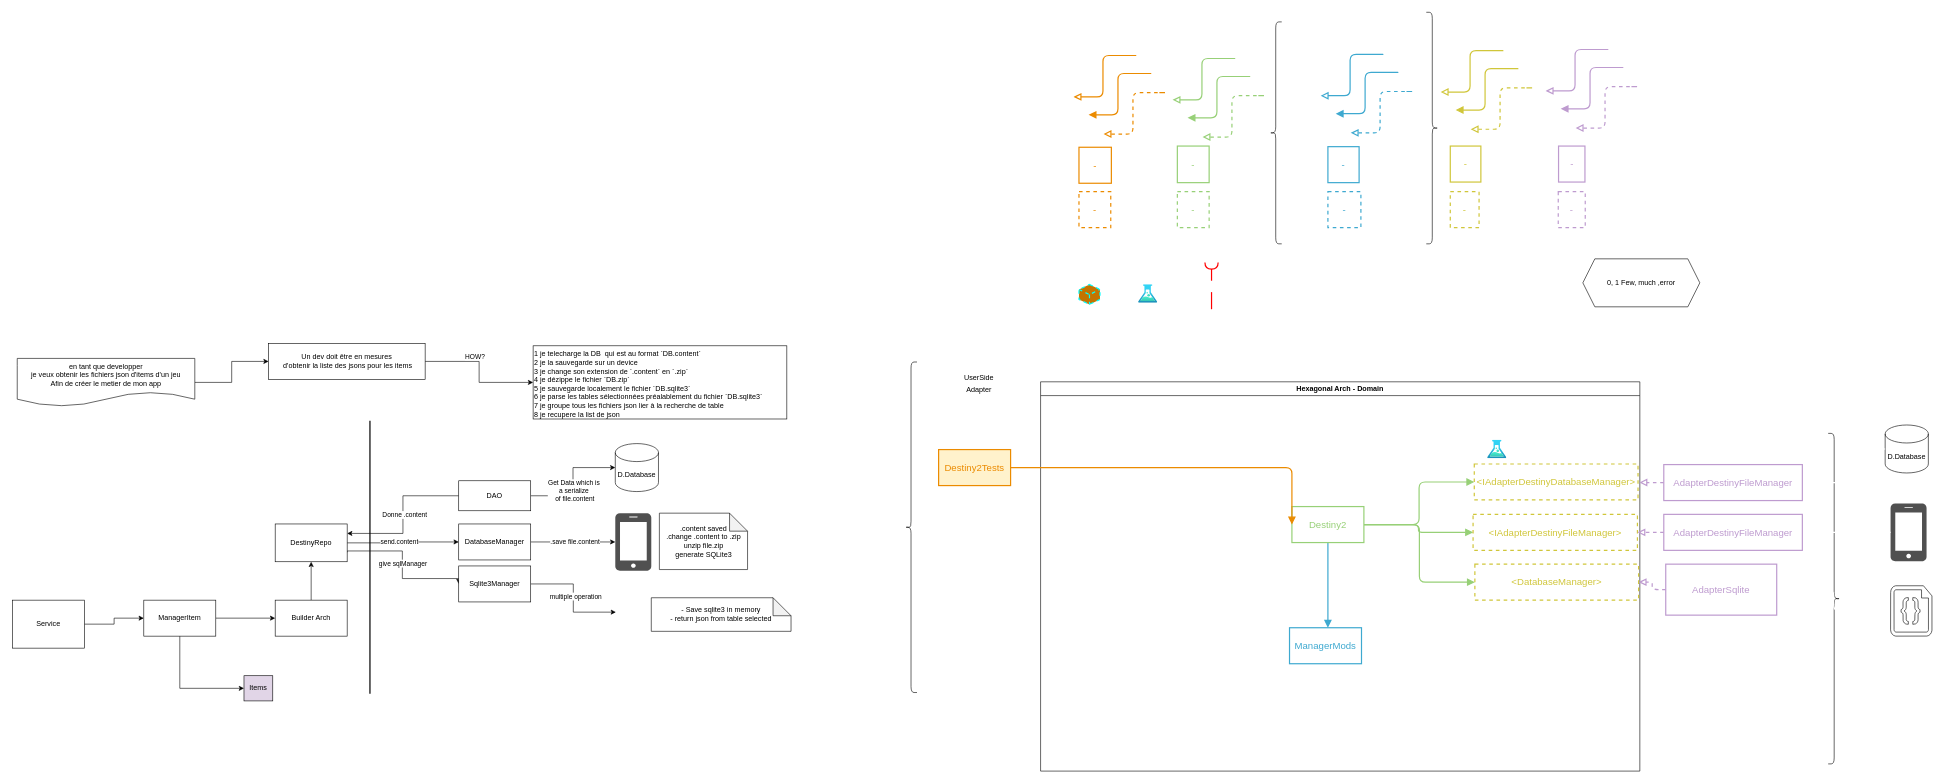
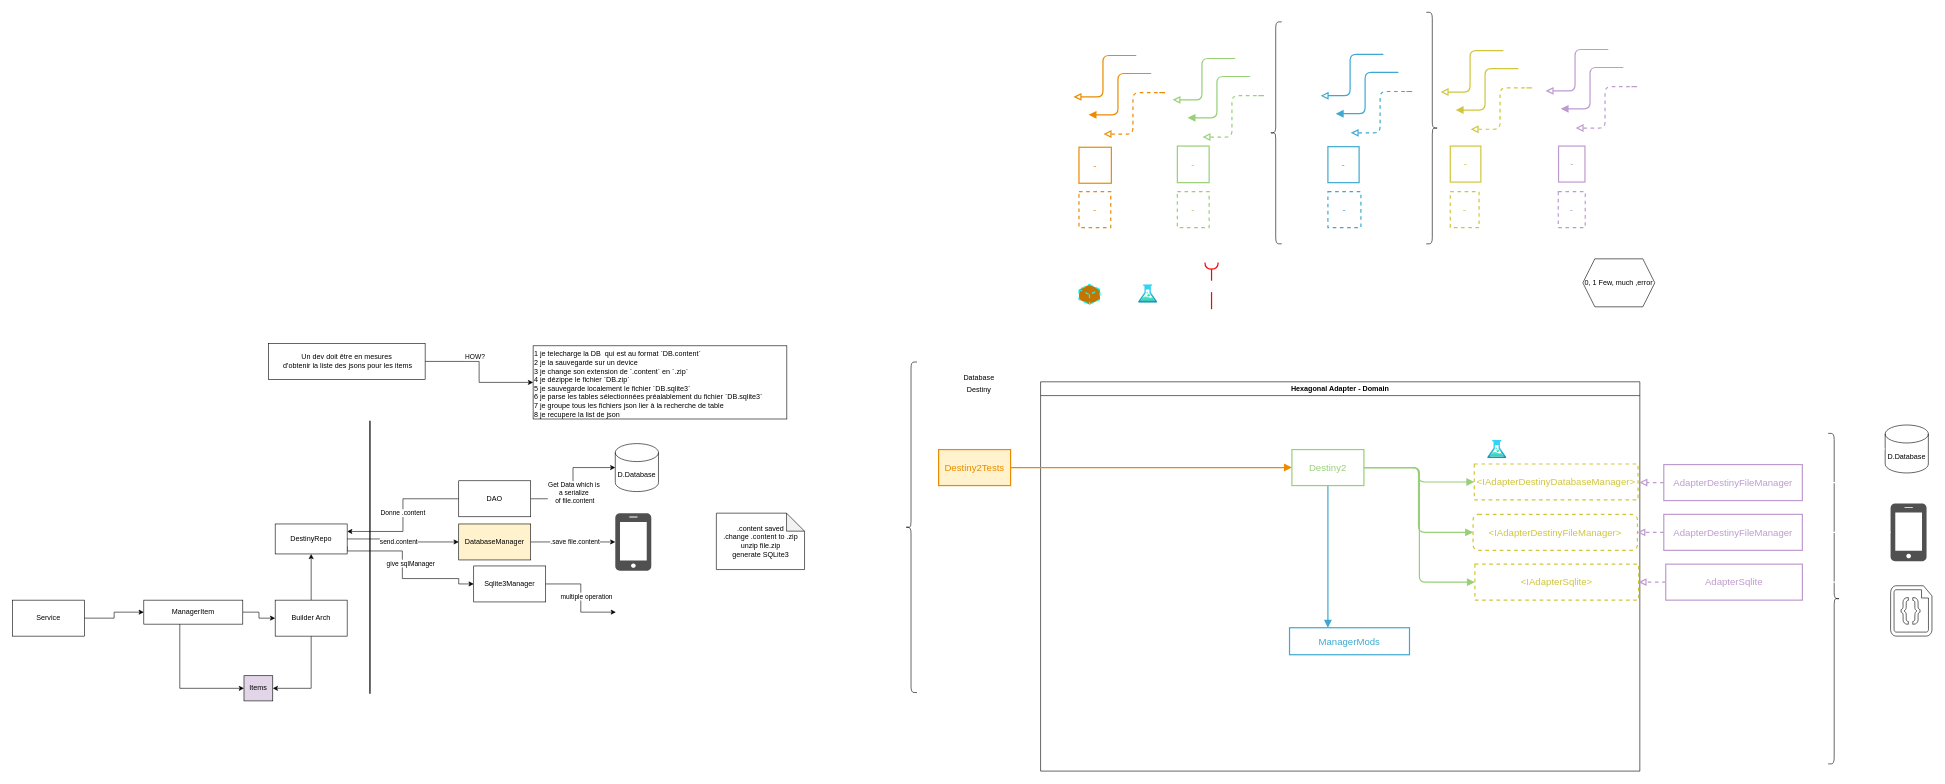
node "0, 1 Few, much ,error": size 117x48 -> 72x48
node "UserSide": label "UserSide" -> "Database"
node "en tant que developper je veux obtenir les fichiers json d'items d'un jeu Afin de créer le metier de mon app": removed
edge "en tant que developper je veux obtenir les fichiers json d'items d'un jeu Afin de créer le metier de mon app" -> "Un dev doit être en mesures d'obtenir la liste des jsons pour les items": removed
node "Hexagonal Arch - Domain": label "Hexagonal Arch - Domain" -> "Hexagonal Adapter - Domain"
node "Adapter": label "Adapter" -> "Destiny"
node "DAO": size 72x30 -> 72x36
node "Destiny2": moved (1328, 525) -> (1328, 468)
node "<IAdapterDestinyFileManager>": shape rectangle -> rounded rectangle
node "DatabaseManager": fillcolor #ffffff -> #fff2cc
node ".content saved .change .content to .zip unzip file.zip generate SQLite3": moved (704, 542) -> (761, 542)
node "DestinyRepo": size 72x38 -> 72x30
node "<DatabaseManager>": label "<DatabaseManager>" -> "<IAdapterSqlite>"
node "Sqlite3Manager": moved (495, 584) -> (510, 584)
node "AdapterSqlite": size 111x51 -> 137x36
node "- Save sqlite3 in memory - return json from table selected": removed
node "ManagerItem": size 72x36 -> 99x24
node "Service": size 72x48 -> 72x36
node "ManagerMods": size 72x36 -> 120x27
edge "Builder Arch" -> "Items": added
